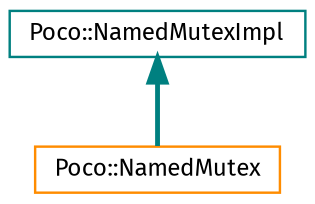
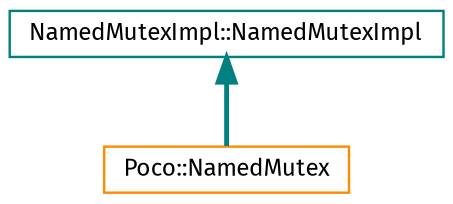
node "Poco::NamedMutexImpl": label "Poco::NamedMutexImpl" -> "NamedMutexImpl::NamedMutexImpl"
